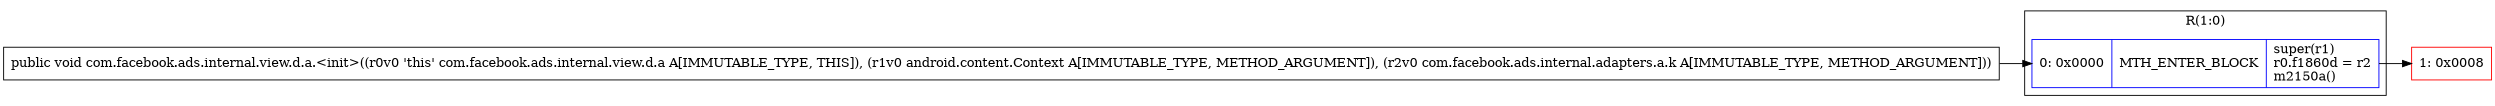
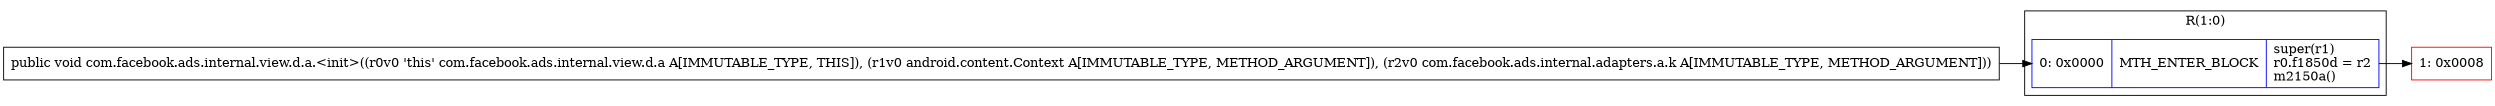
node "0: 0x0000": text "r0.f1860d = r2" -> "r0.f1850d = r2"
